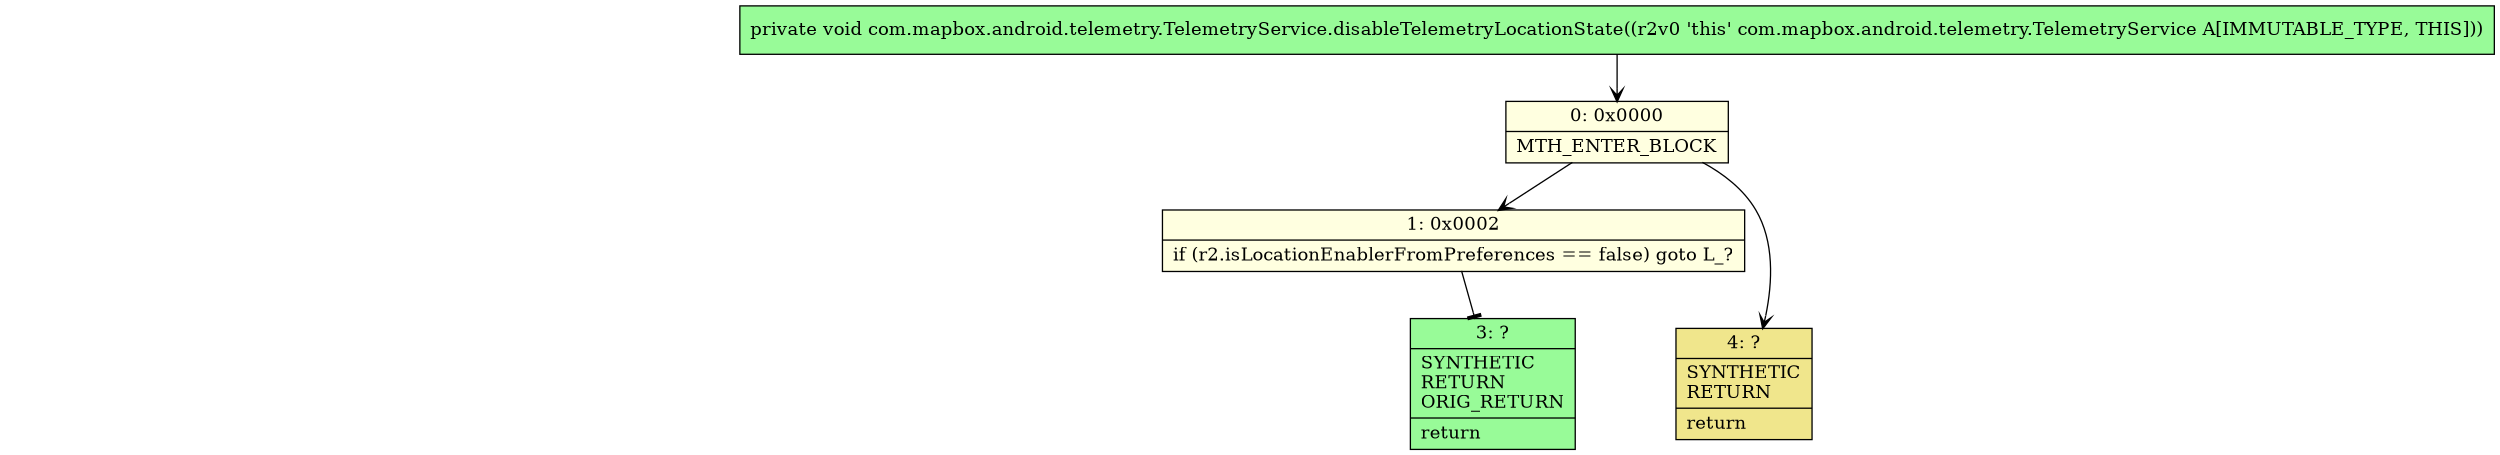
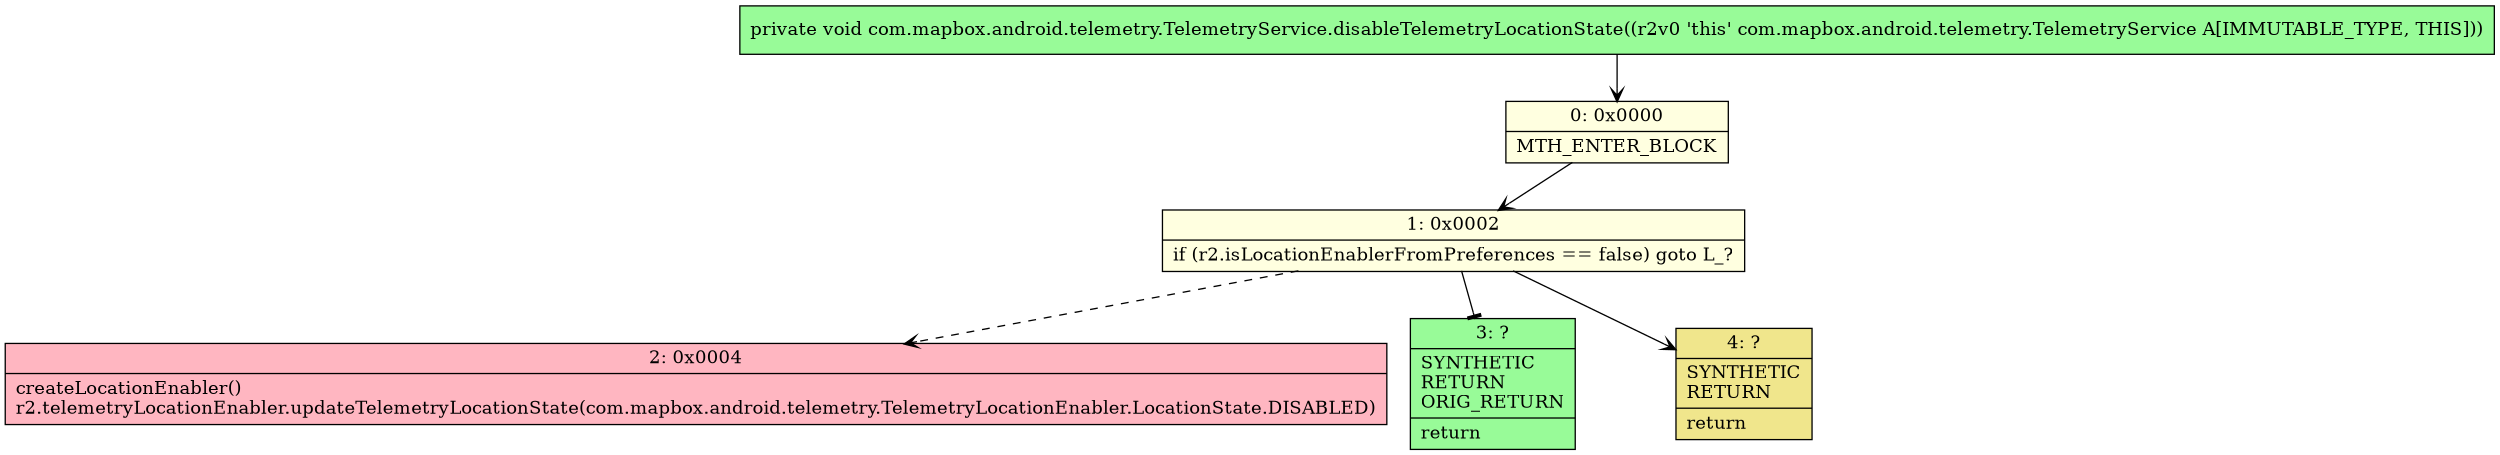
edge "0: 0x0000" -> "4: ?": now "1: 0x0002" -> "4: ?"
node "2: 0x0004": added
